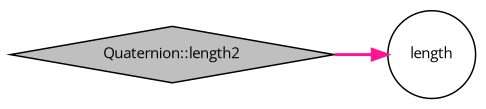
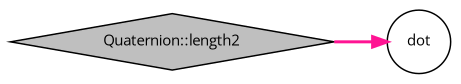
node "length": label "length" -> "dot"
